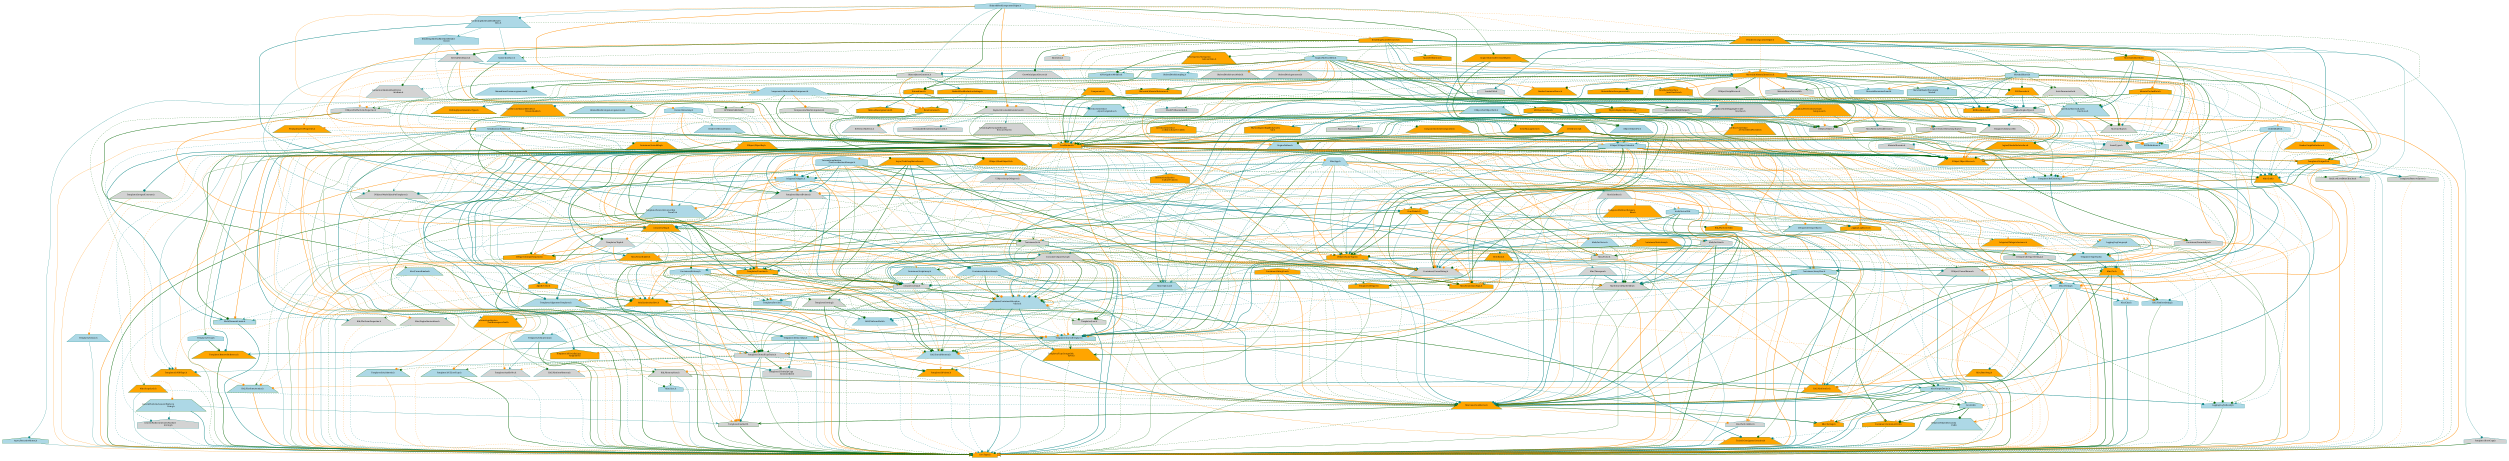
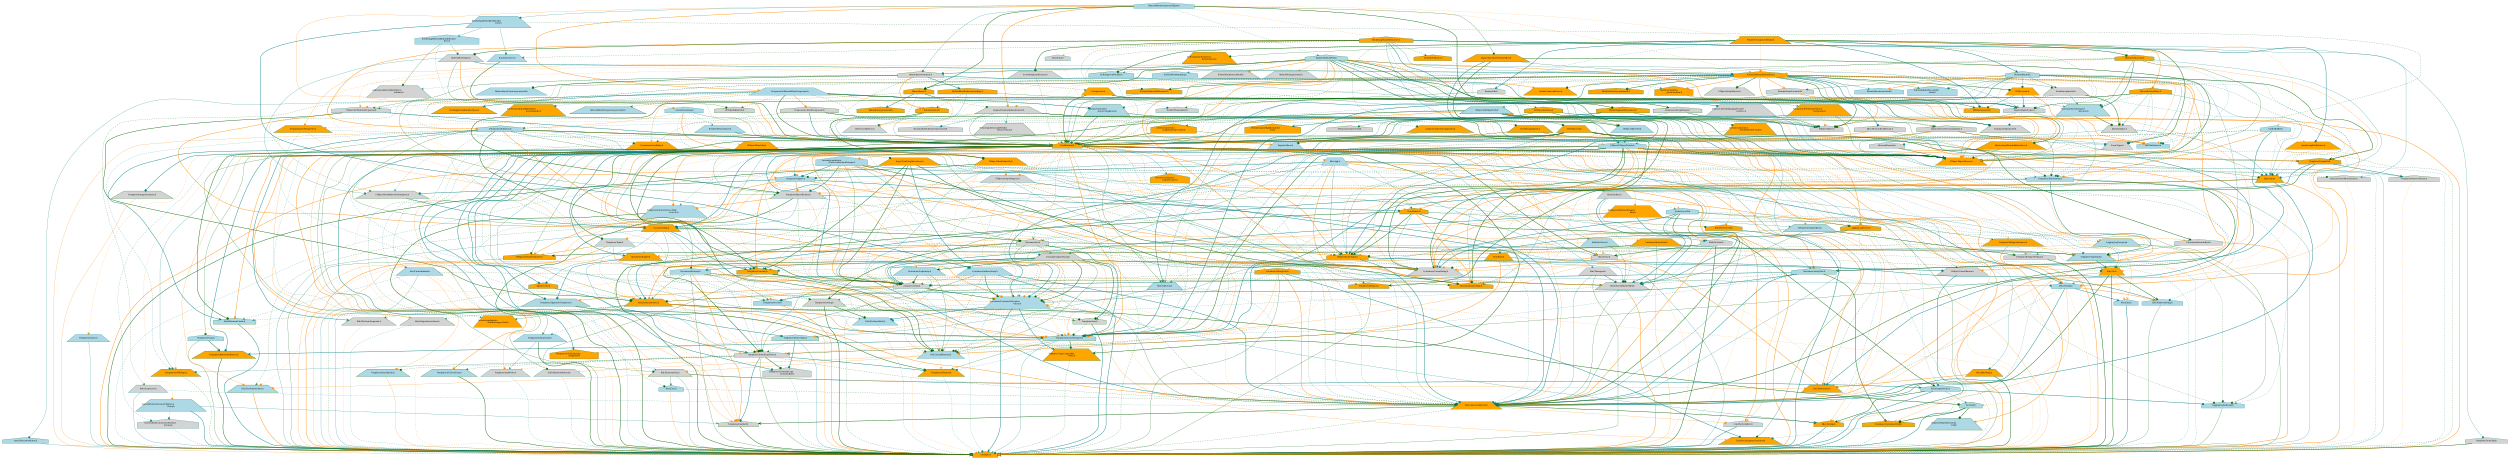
node "Engine/BlendableInterface.h": label "Engine/BlendableInterface.h" -> "PhysicsAsset/BlendableInterface.h"
node "Misc/ScopeLock.h": fillcolor orange -> lightgrey
